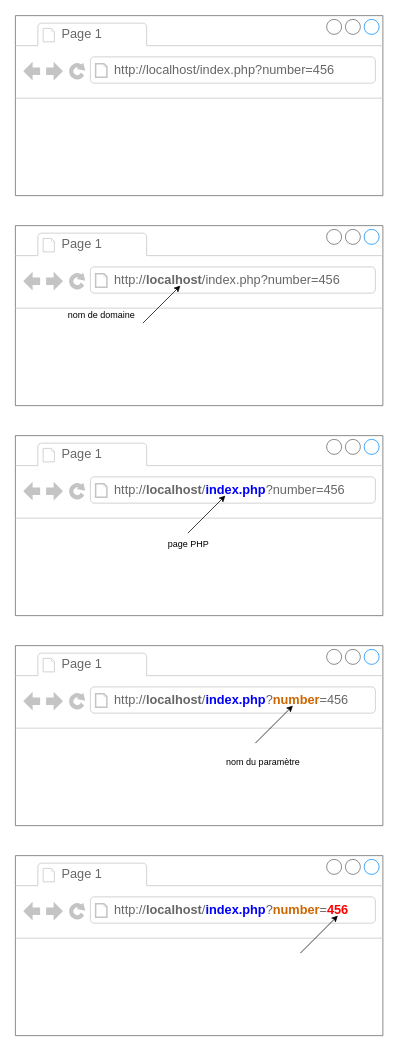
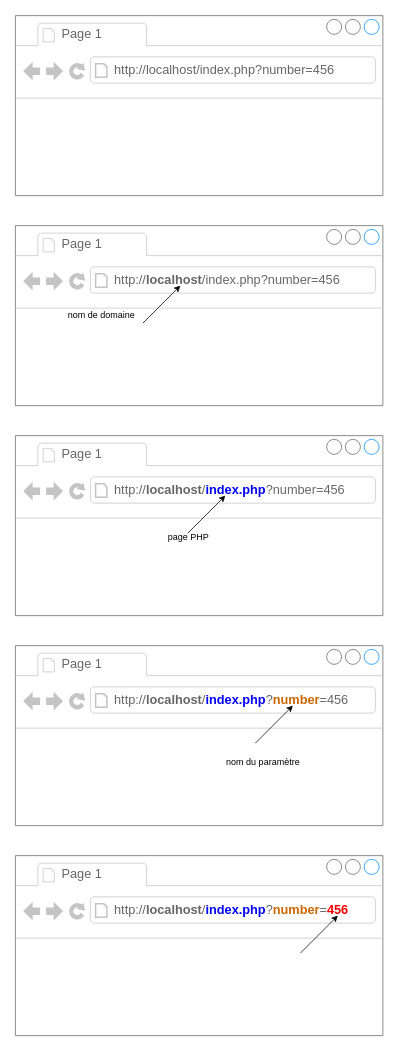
node "page PHP": moved (189, 544) -> (189, 537)
